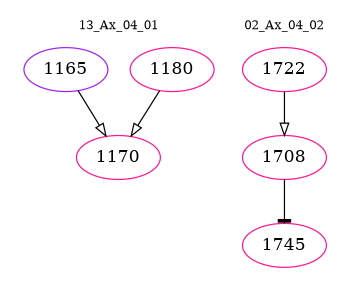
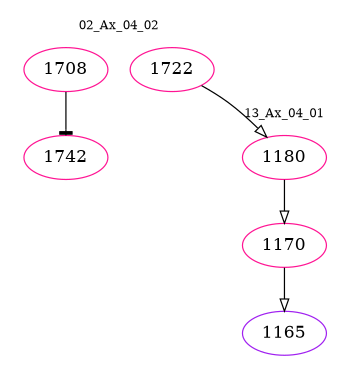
edge "1165" -> "1170": reversed
edge "1722" -> "1708": now "1722" -> "1180"
node "1745": label "1745" -> "1742"
